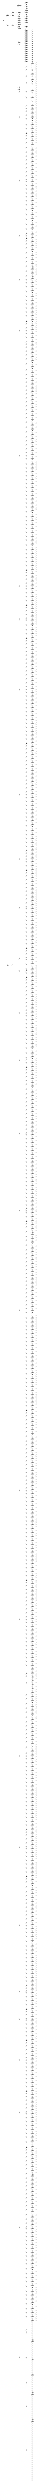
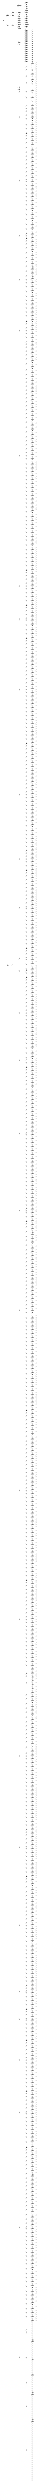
node "acheveImprime": added
